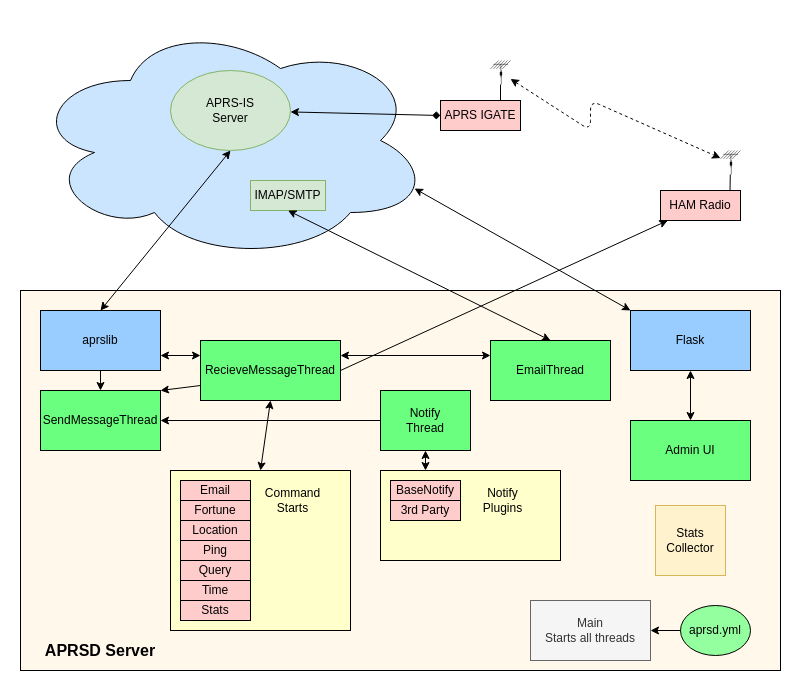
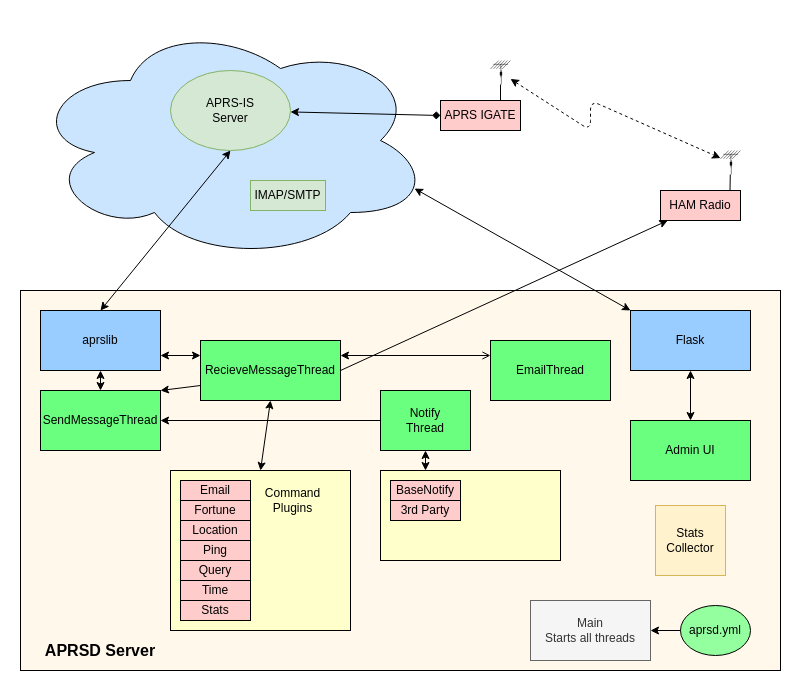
edge "IMAP/SMTP" -- "EmailThread": removed
edge "RecieveMessageThread" -- "EmailThread": arrowhead classic -> open
edge "aprslib" -> "SendMessageThread": arrowhead none -> classic
node "Command Starts": label "Command Starts" -> "Command Plugins"
node "Notify Plugins": removed
